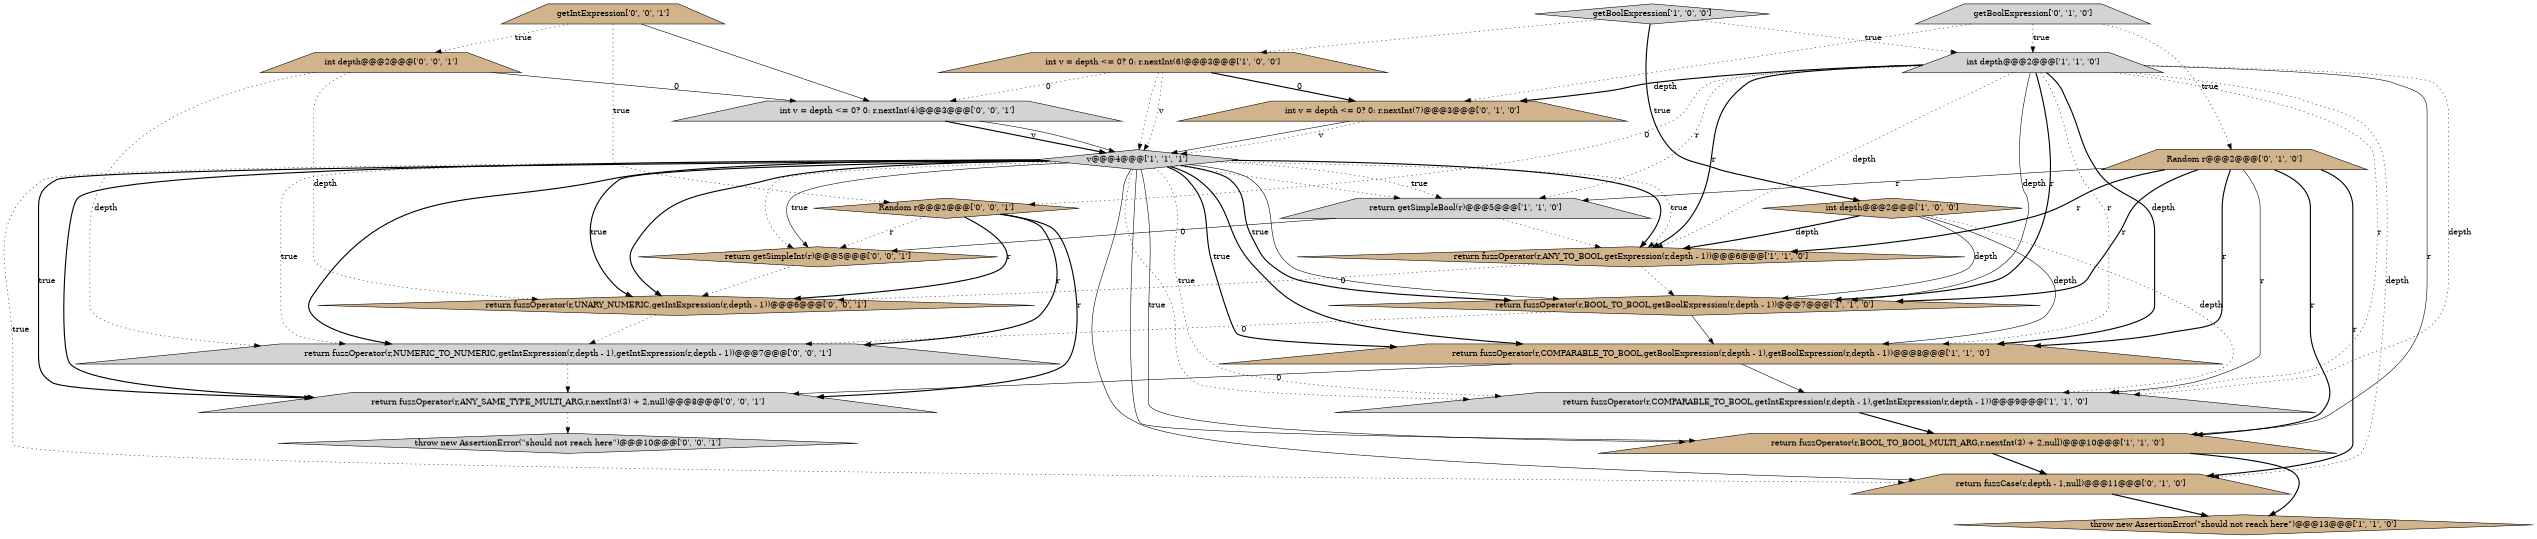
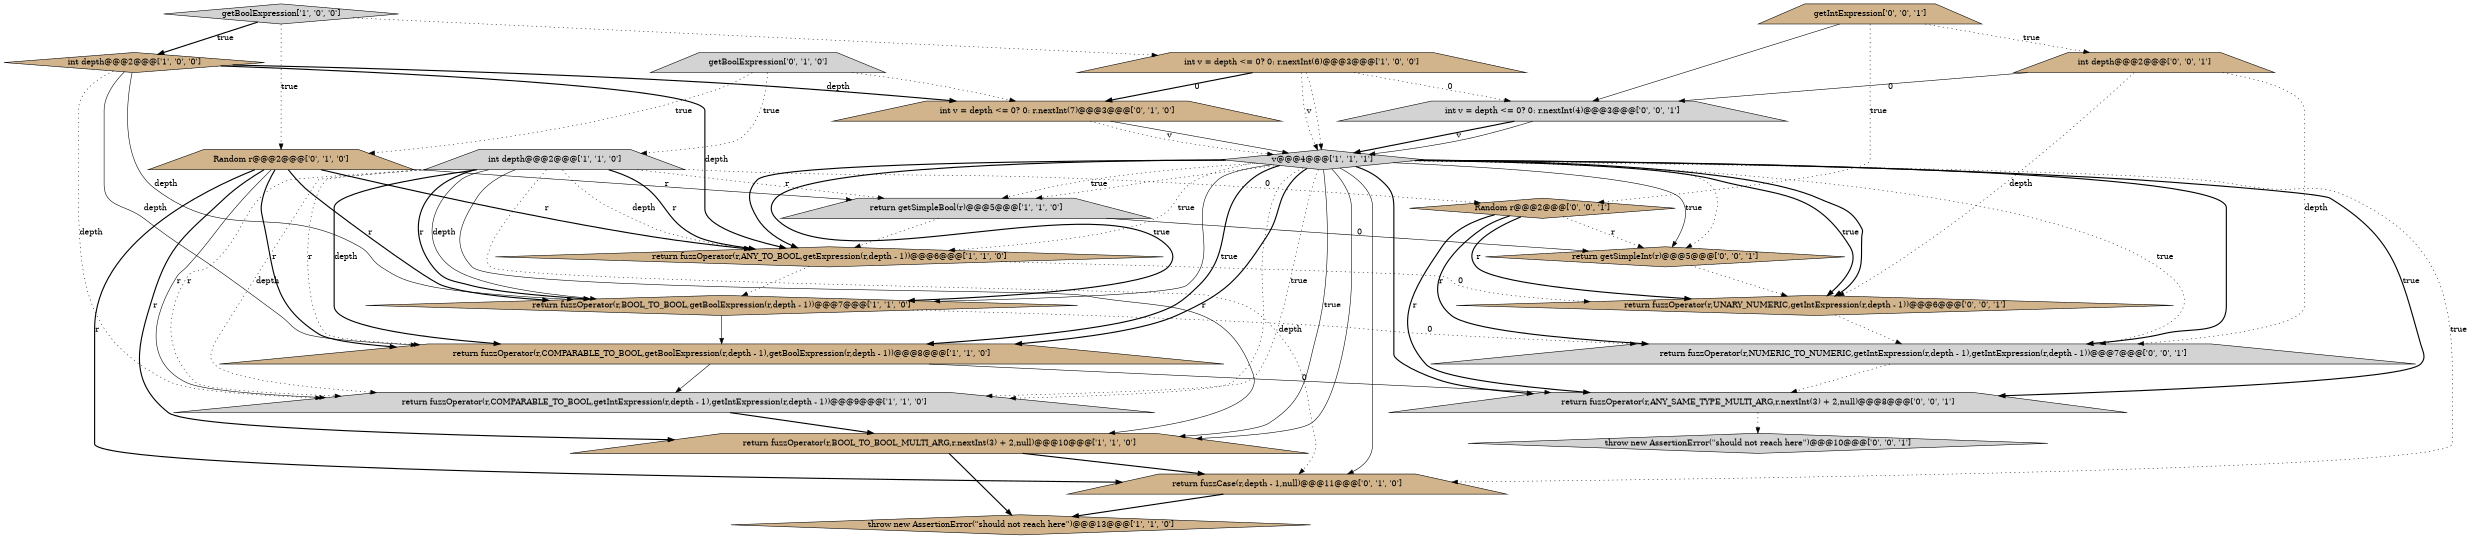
edge "getBoolExpression['1', '0', '0']" -> "int depth@@@2@@@['1', '1', '0']": now "getBoolExpression['1', '0', '0']" -> "Random r@@@2@@@['0', '1', '0']"
edge "int depth@@@2@@@['1', '1', '0']" -> "int v = depth <= 0? 0: r.nextInt(7)@@@3@@@['0', '1', '0']": now "int depth@@@2@@@['1', '0', '0']" -> "int v = depth <= 0? 0: r.nextInt(7)@@@3@@@['0', '1', '0']"
